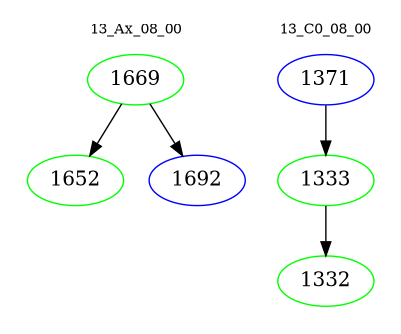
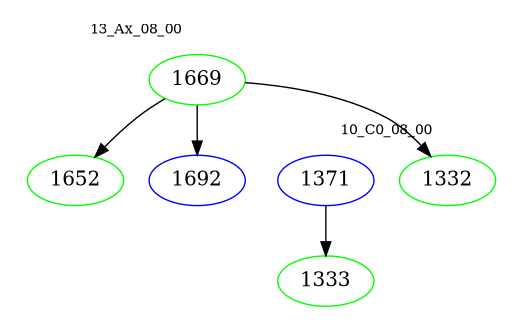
cluster "13_C0_08_00": label "13_C0_08_00" -> "10_C0_08_00"
edge "1333" -> "1332": now "1669" -> "1332"
